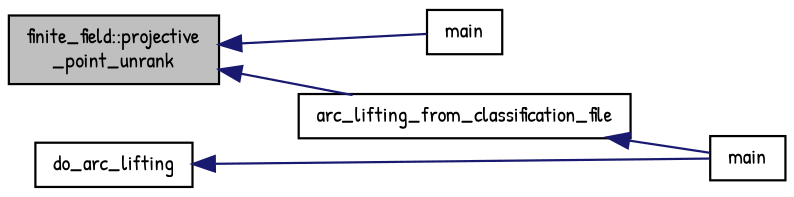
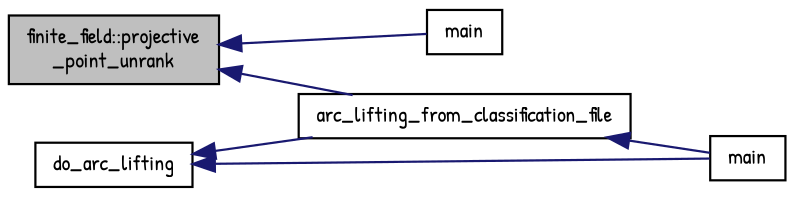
edge "arc_lifting_from_classification_file" -> "do_arc_lifting": added
